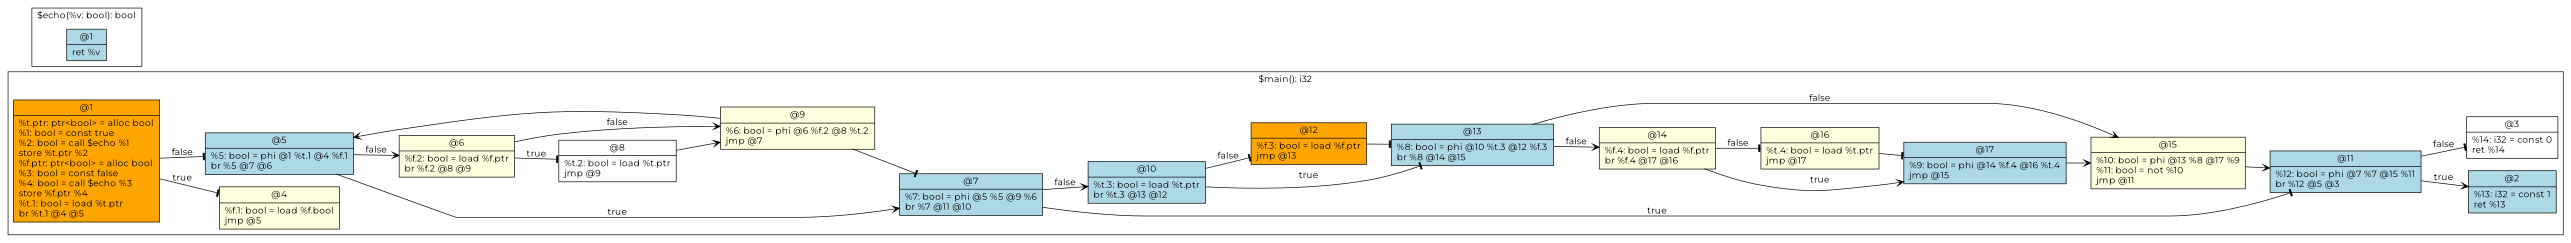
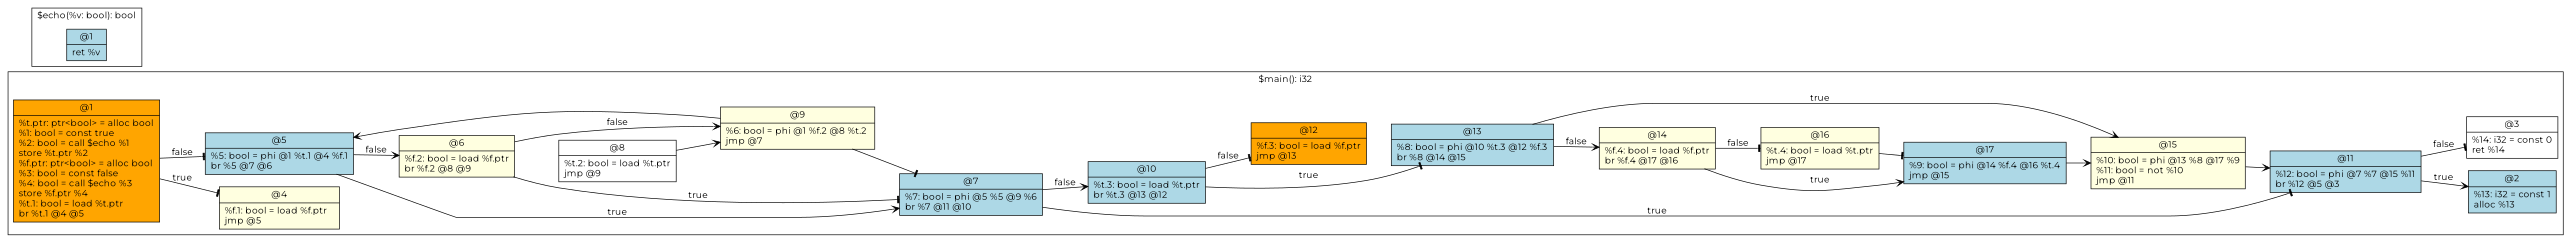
edge "@13" -> "@15": label "false" -> "true"
node "@9": text "%6: bool = phi @6 %f.2 @8 %t.2" -> "%6: bool = phi @1 %f.2 @8 %t.2"
edge "@12" -> "@13": removed
edge "@6" -> "@8": now "@6" -> "@7"
node "@2": text "ret %13" -> "alloc %13"
node "@4": text "%f.1: bool = load %f.bool" -> "%f.1: bool = load %f.ptr"
